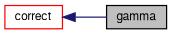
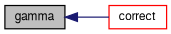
edge "gamma" -> "correct": reversed
